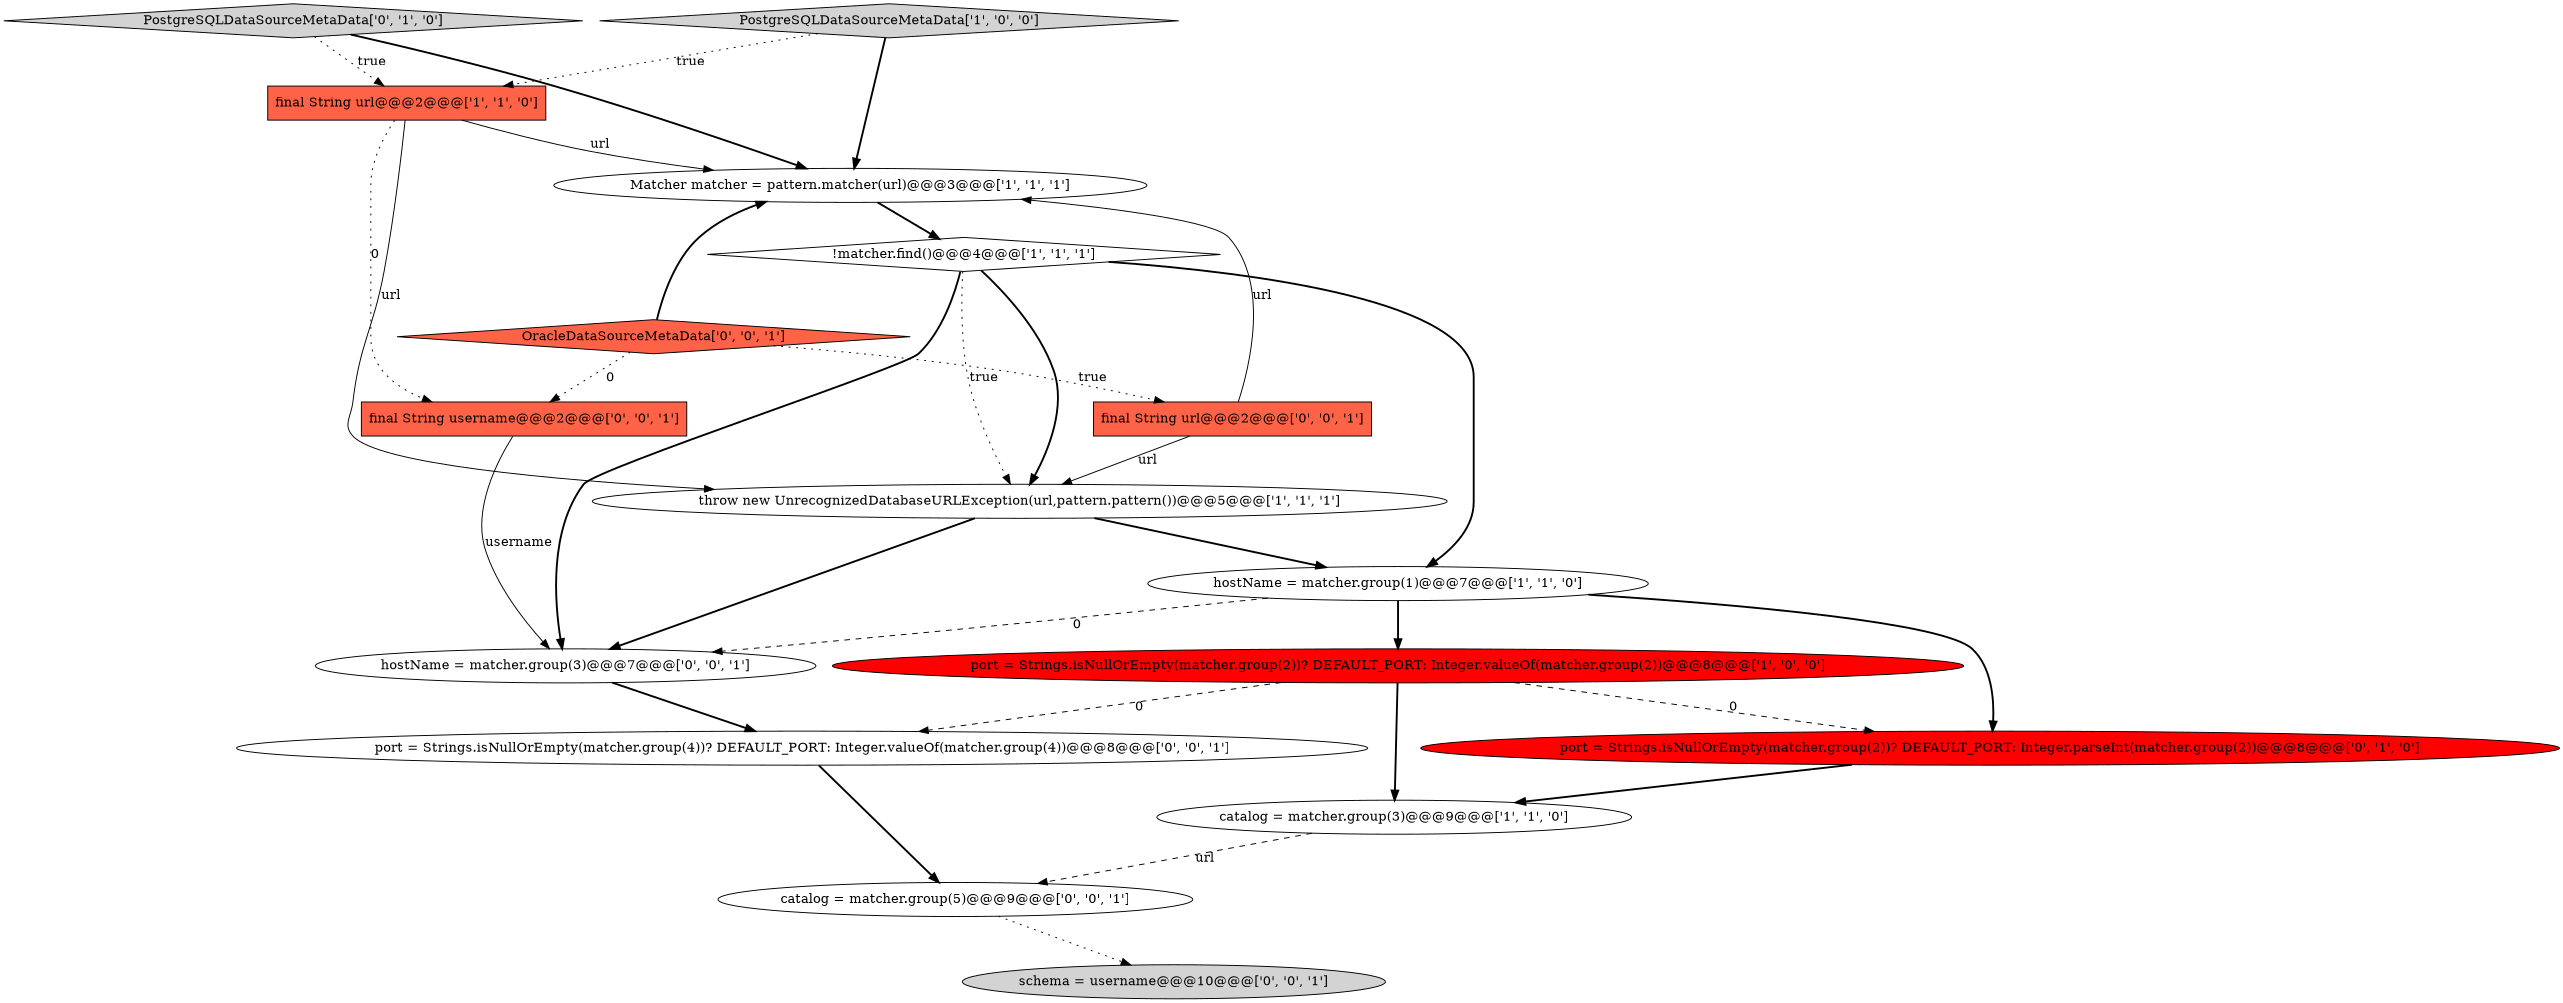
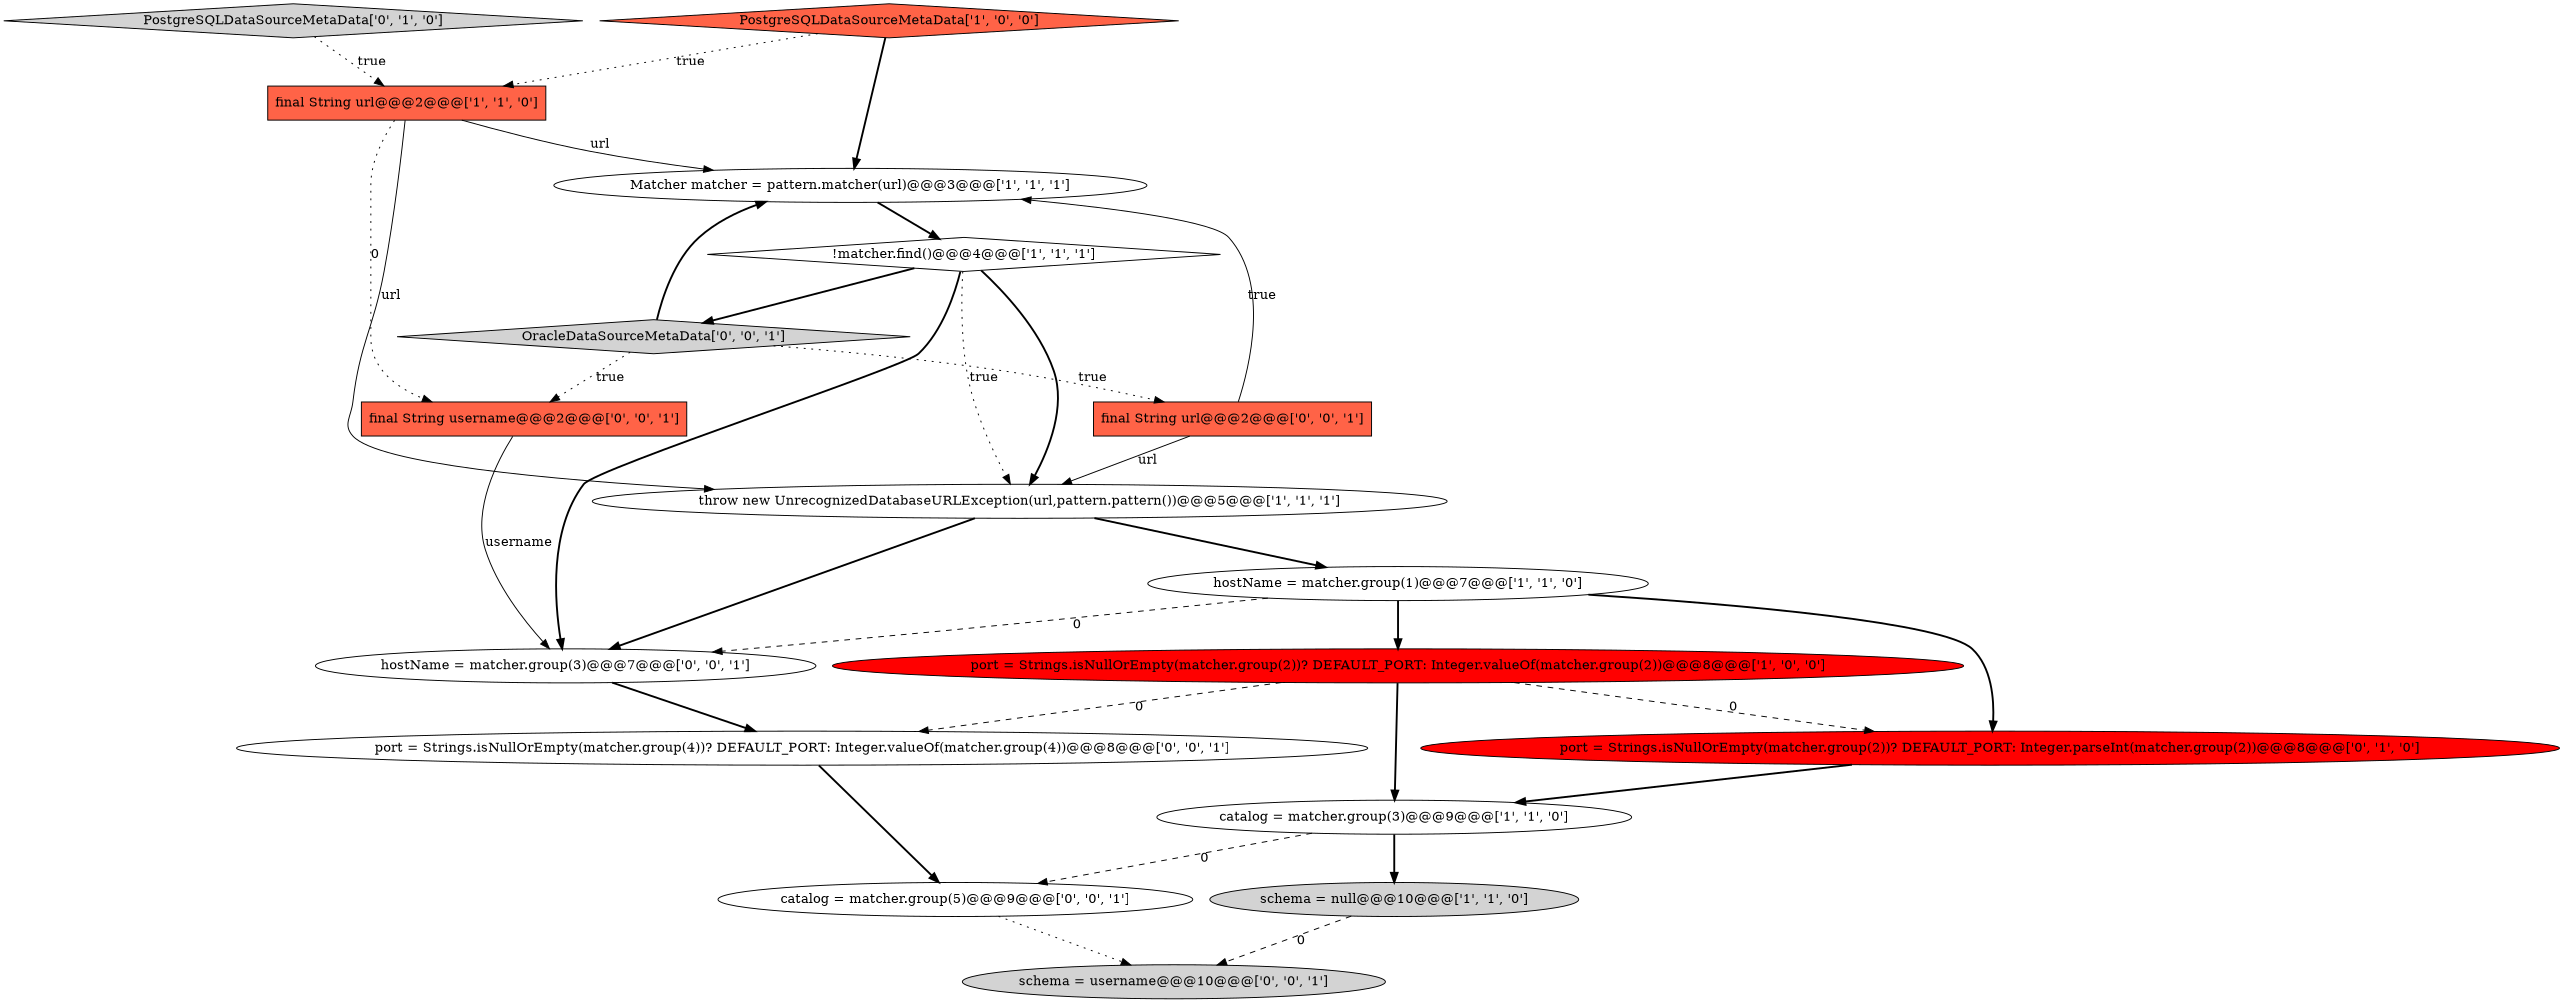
node "PostgreSQLDataSourceMetaData['1', '0', '0']": fillcolor lightgray -> tomato
edge "PostgreSQLDataSourceMetaData['0', '1', '0']" -> "Matcher matcher = pattern.matcher(url)@@@3@@@['1', '1', '1']": removed
edge "final String url@@@2@@@['0', '0', '1']" -> "Matcher matcher = pattern.matcher(url)@@@3@@@['1', '1', '1']": label "url" -> "true"
edge "!matcher.find()@@@4@@@['1', '1', '1']" -> "hostName = matcher.group(1)@@@7@@@['1', '1', '0']": now "!matcher.find()@@@4@@@['1', '1', '1']" -> "OracleDataSourceMetaData['0', '0', '1']"
node "OracleDataSourceMetaData['0', '0', '1']": fillcolor tomato -> lightgray
edge "OracleDataSourceMetaData['0', '0', '1']" -> "final String username@@@2@@@['0', '0', '1']": label "0" -> "true"
edge "catalog = matcher.group(3)@@@9@@@['1', '1', '0']" -> "catalog = matcher.group(5)@@@9@@@['0', '0', '1']": label "url" -> "0"
node "schema = null@@@10@@@['1', '1', '0']": added
